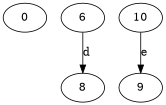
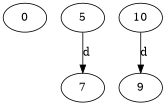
node "6": label "6" -> "5"
edge "10" -> "9": label "e" -> "d"
node "8": label "8" -> "7"
